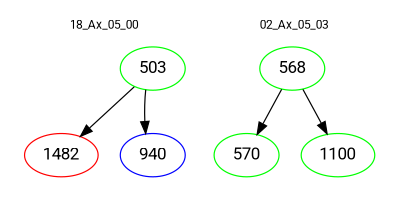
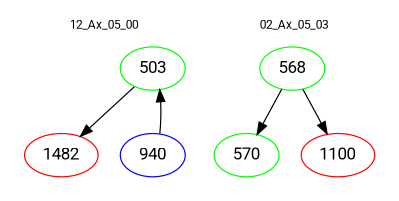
cluster "18_Ax_05_00": label "18_Ax_05_00" -> "12_Ax_05_00"
edge "503" -> "940": reversed
node "1100": color green -> red
